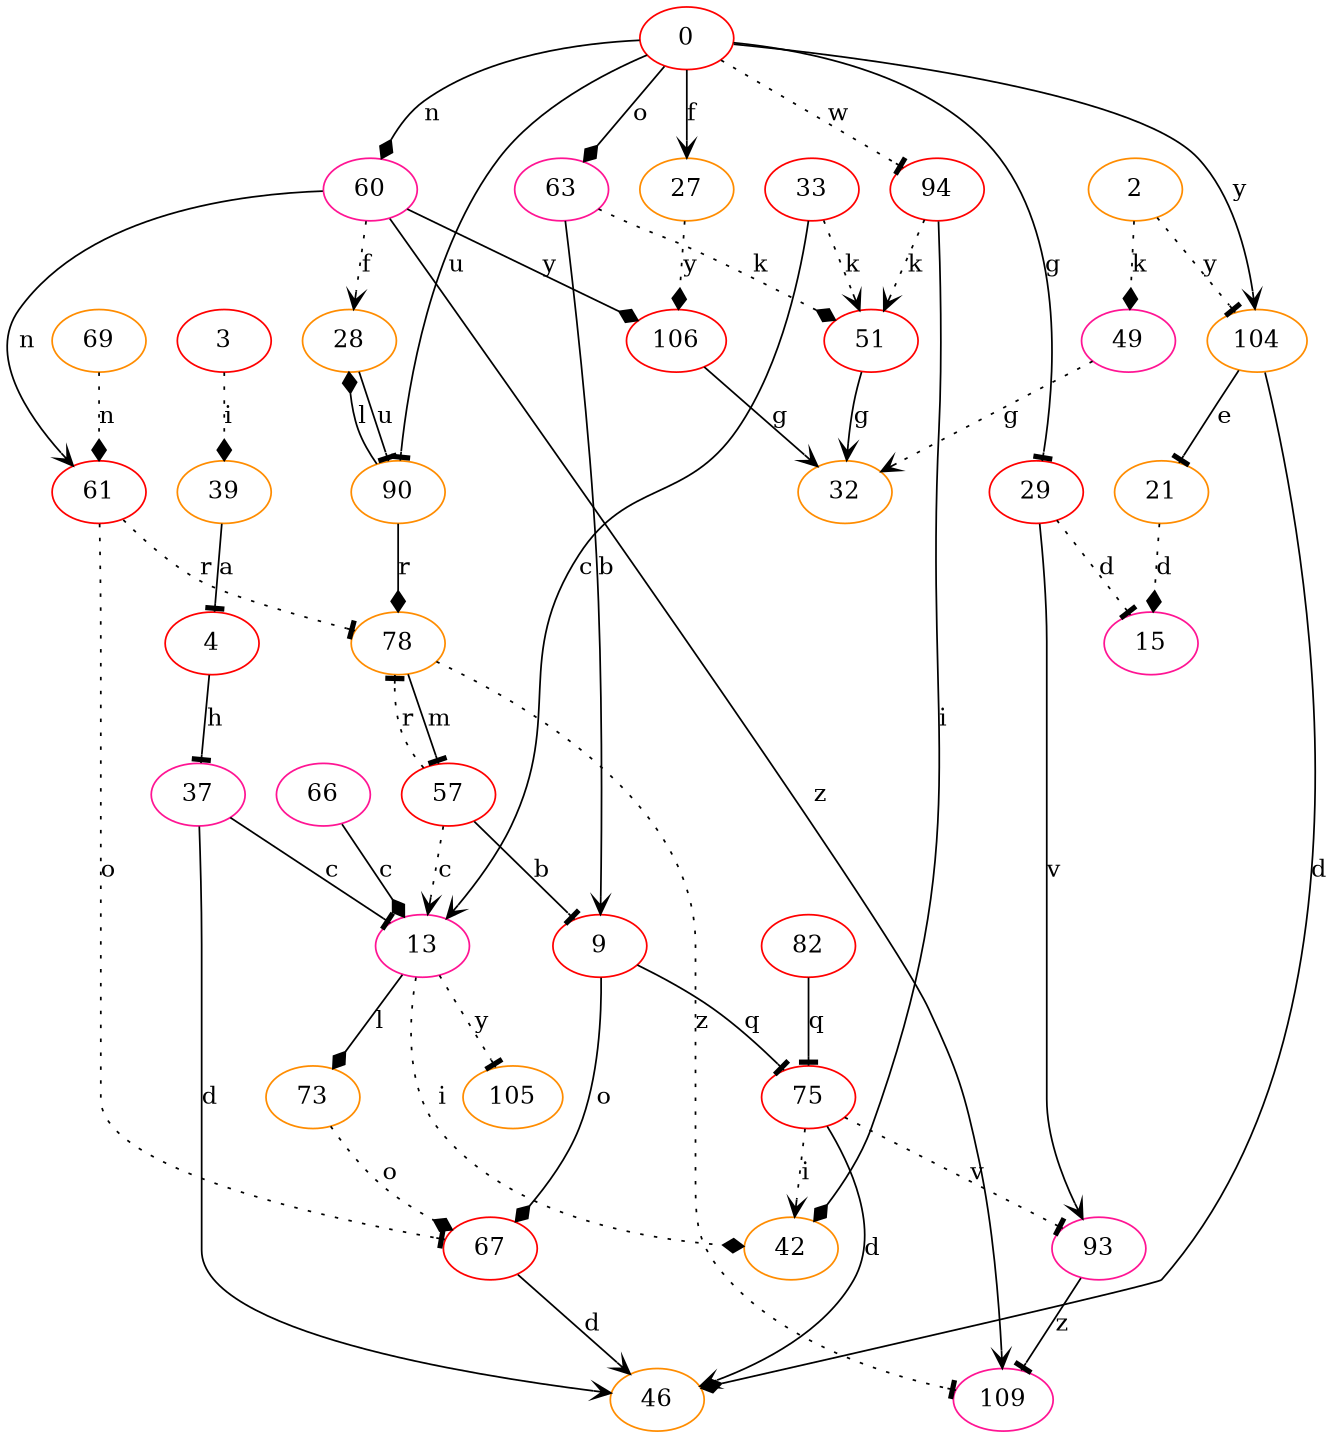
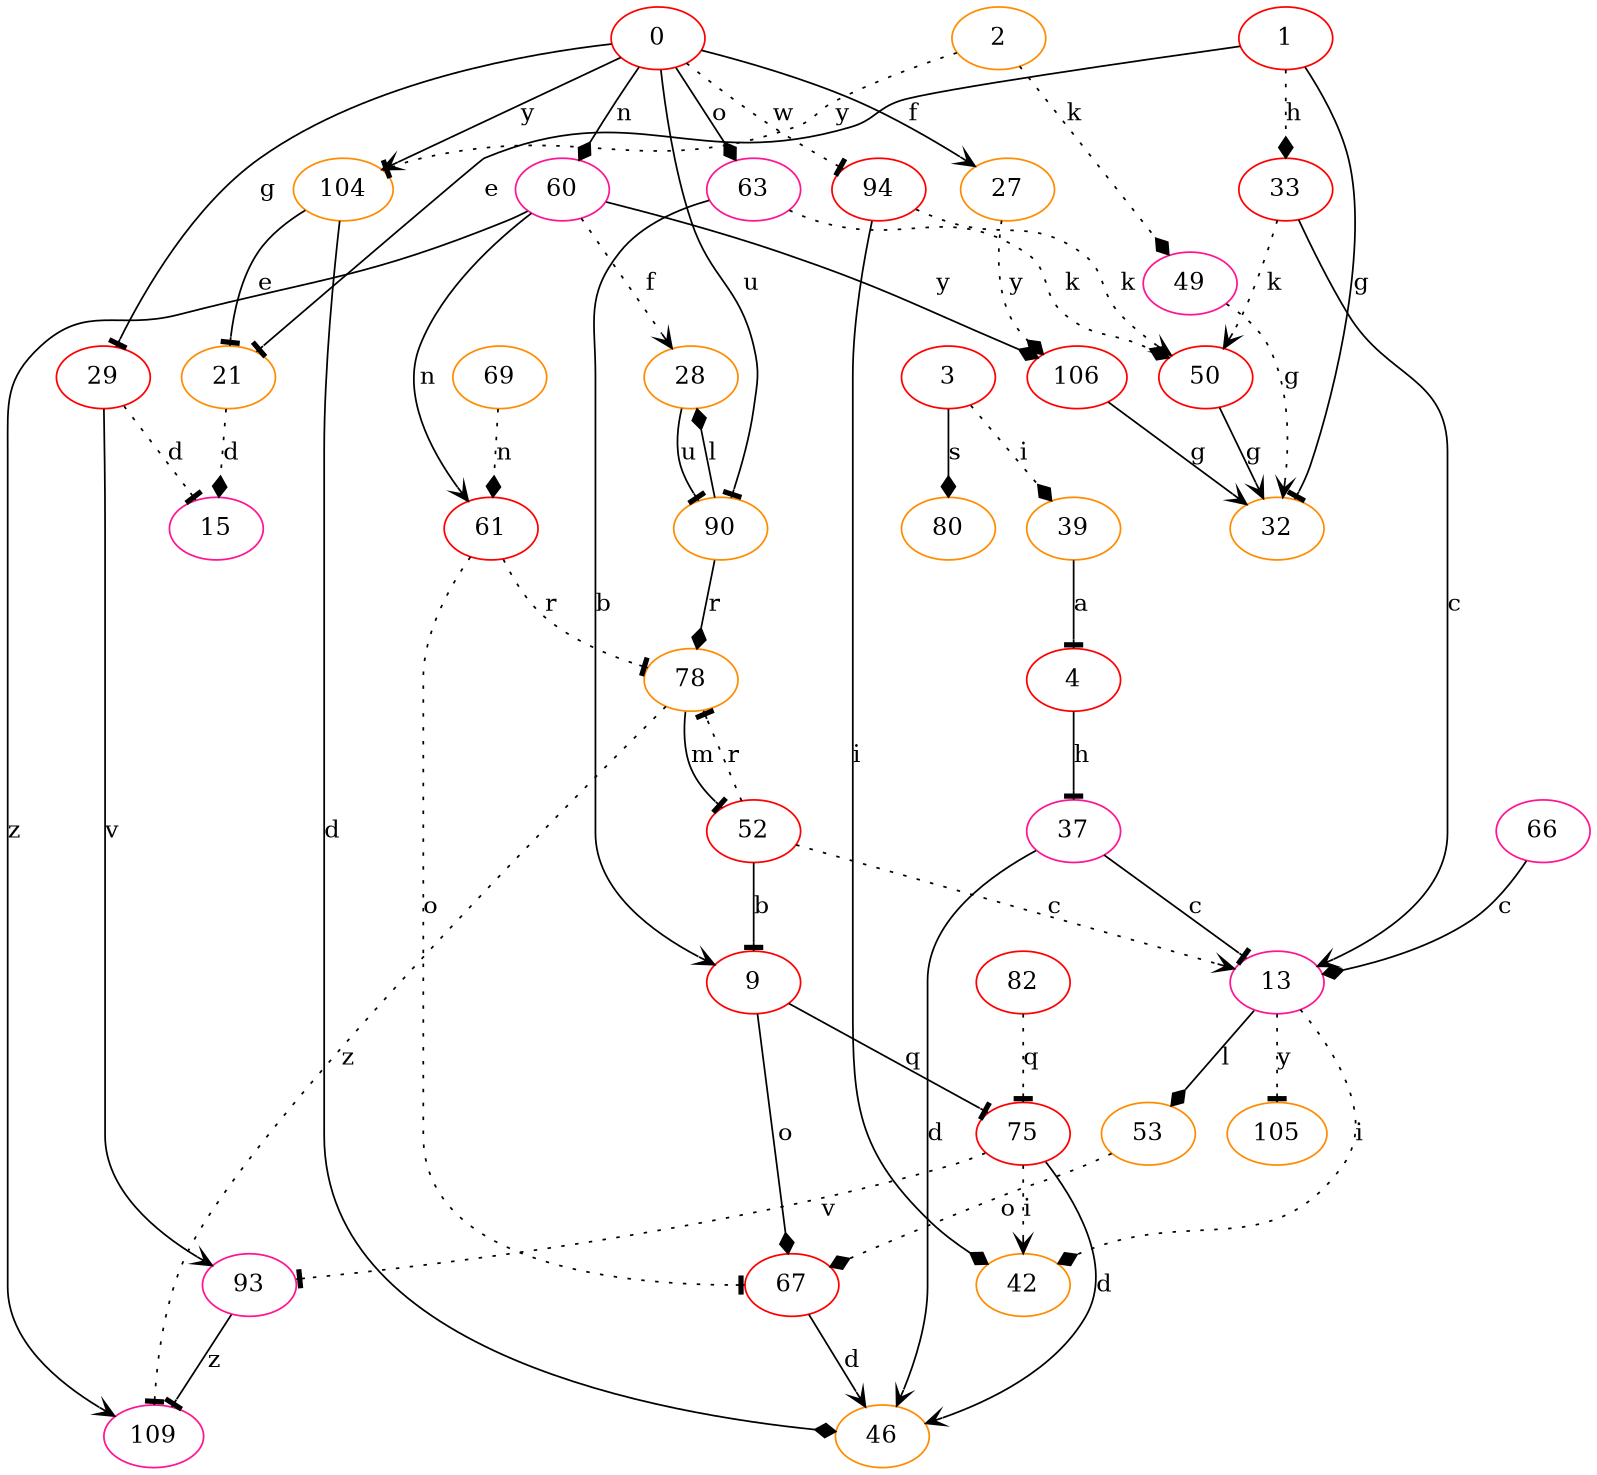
node "1": added
node "51": label "51" -> "50"
node "80": added
node "57": label "57" -> "52"
edge "82" -> "75": style solid -> dotted
node "73": label "73" -> "53"
